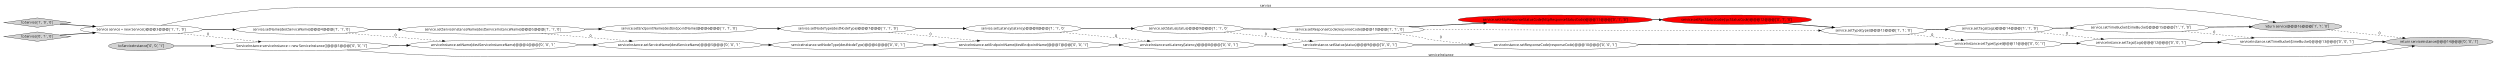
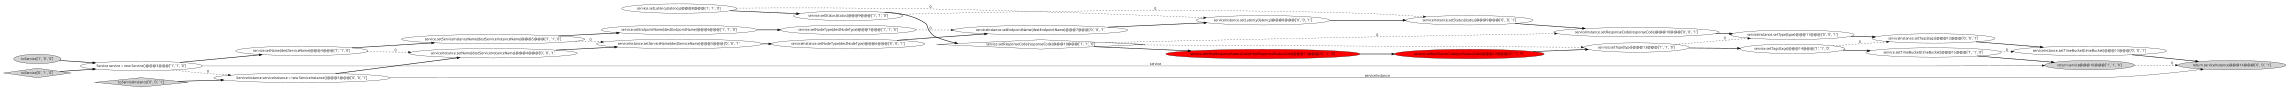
node "toService['1', '0', '0']": shape diamond -> ellipse
edge "service.setNodeType(destNodeType)@@@7@@@['1', '1', '0']" -> "service.setLatency(latency)@@@8@@@['1', '1', '0']": removed
node "service.setResponseCode(responseCode)@@@10@@@['1', '1', '0']": shape ellipse -> diamond
node "toServiceInstance['0', '0', '1']": shape ellipse -> diamond
